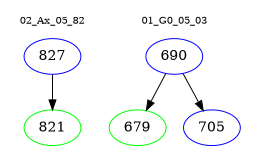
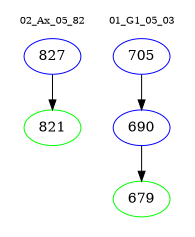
cluster "01_G0_05_03": label "01_G0_05_03" -> "01_G1_05_03"
edge "690" -> "705": reversed
